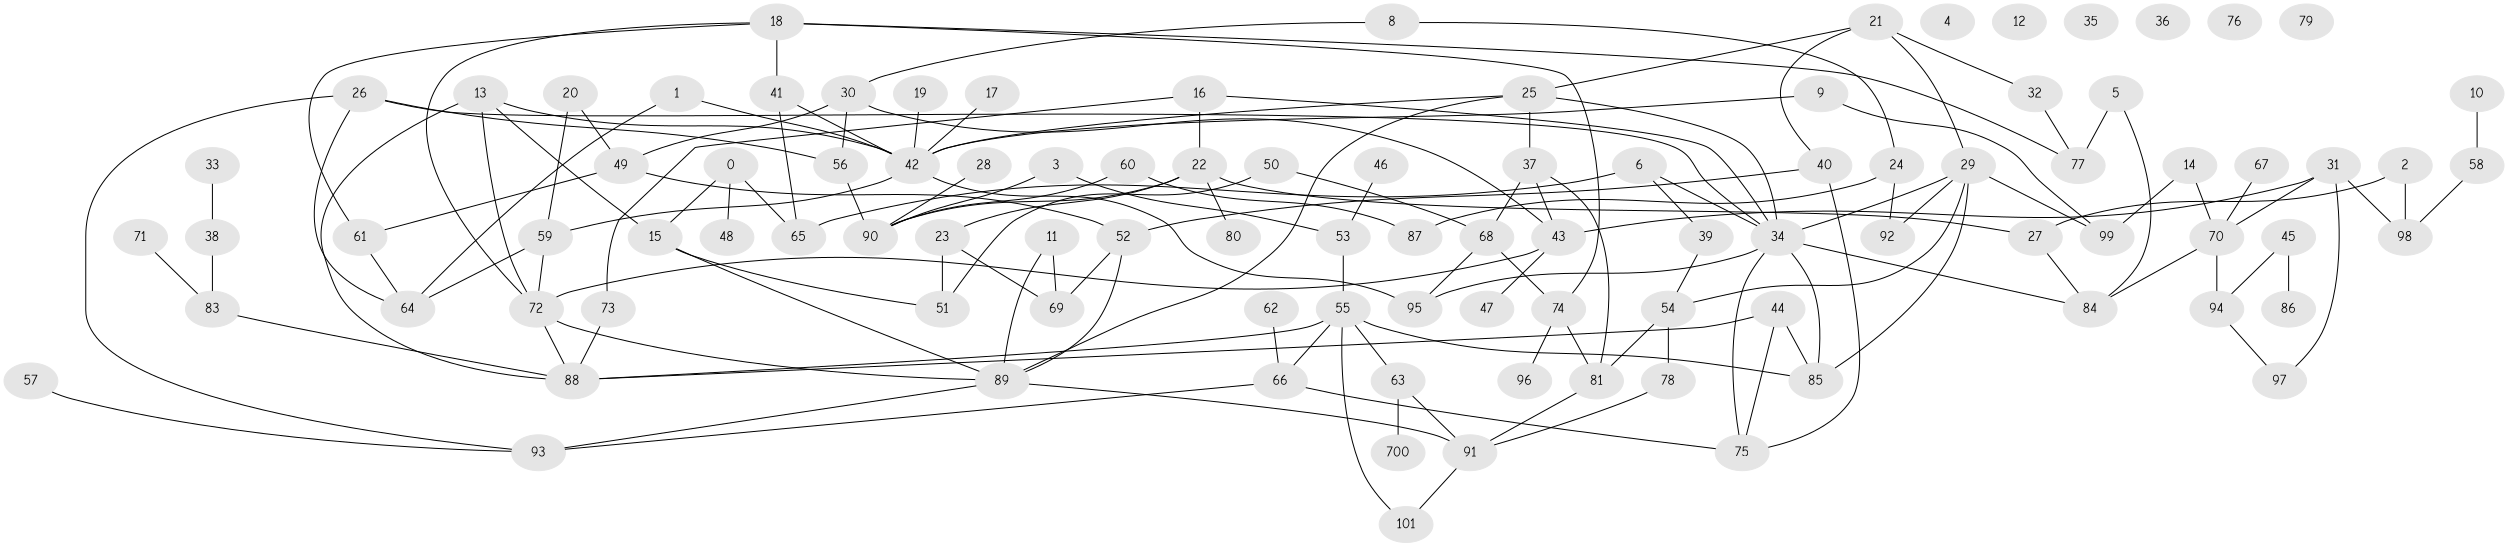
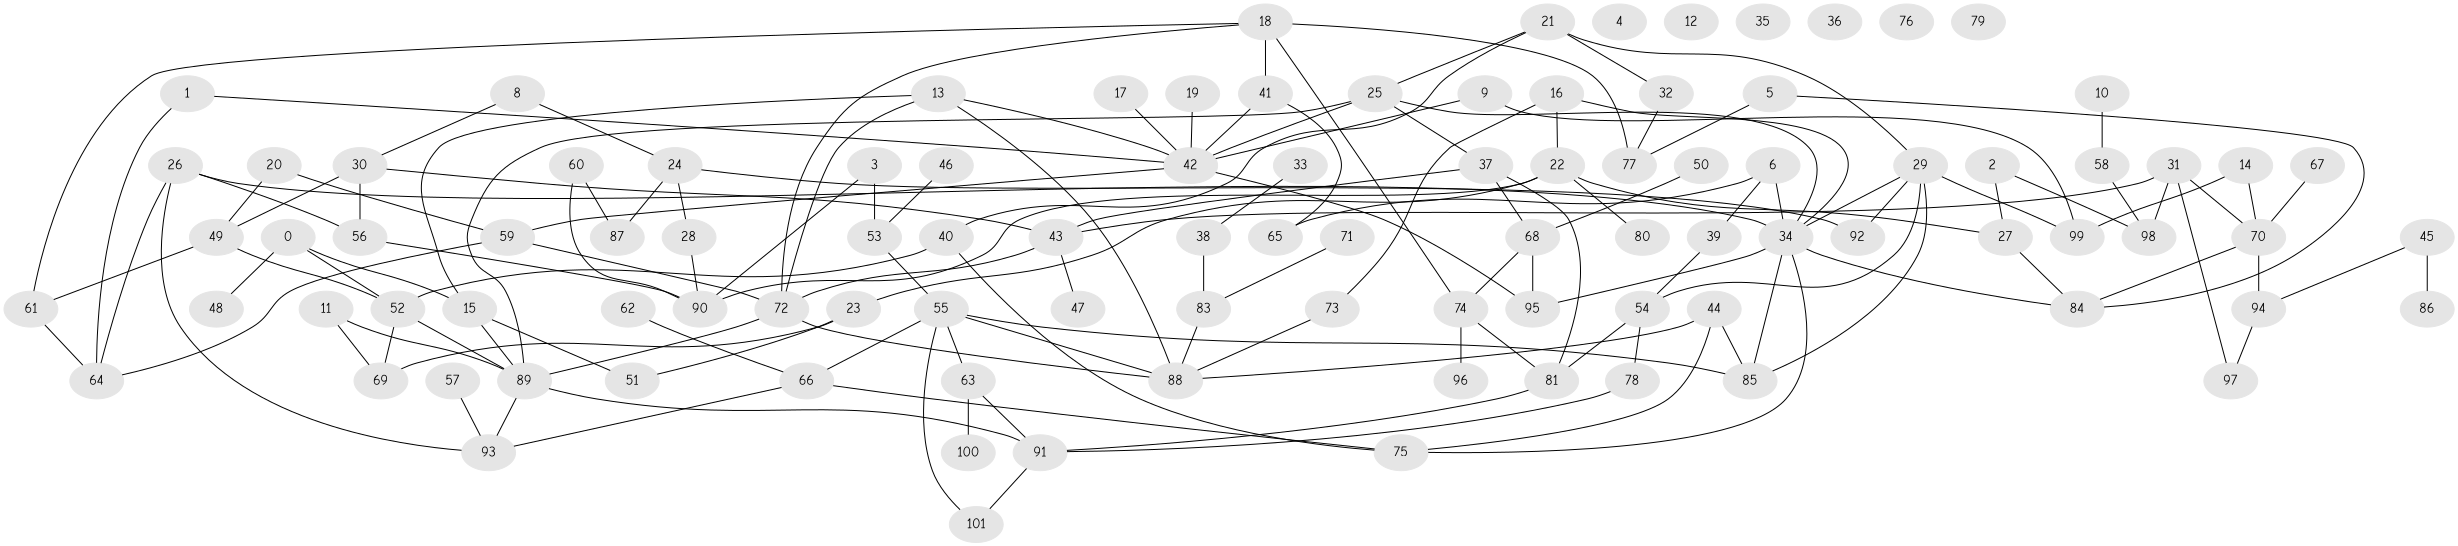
edge "0" -- "65": now "0" -- "52"
edge "24" -- "28": added
edge "50" -- "51": removed
node "700": label "700" -> "100"
